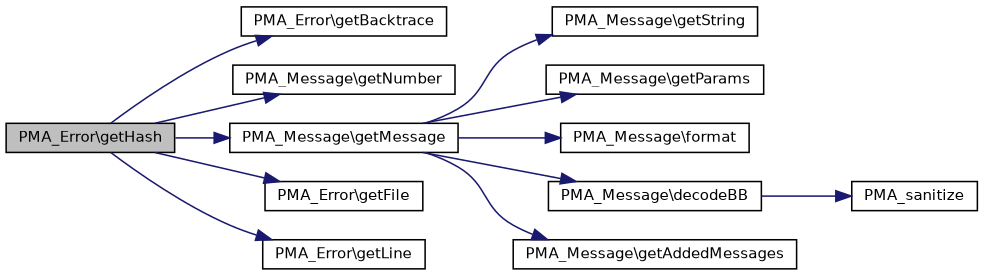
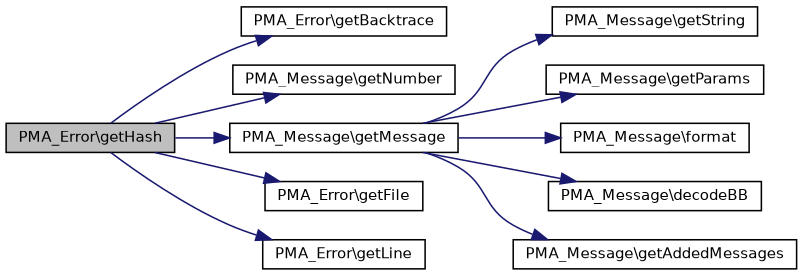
node "PMA_sanitize": removed
